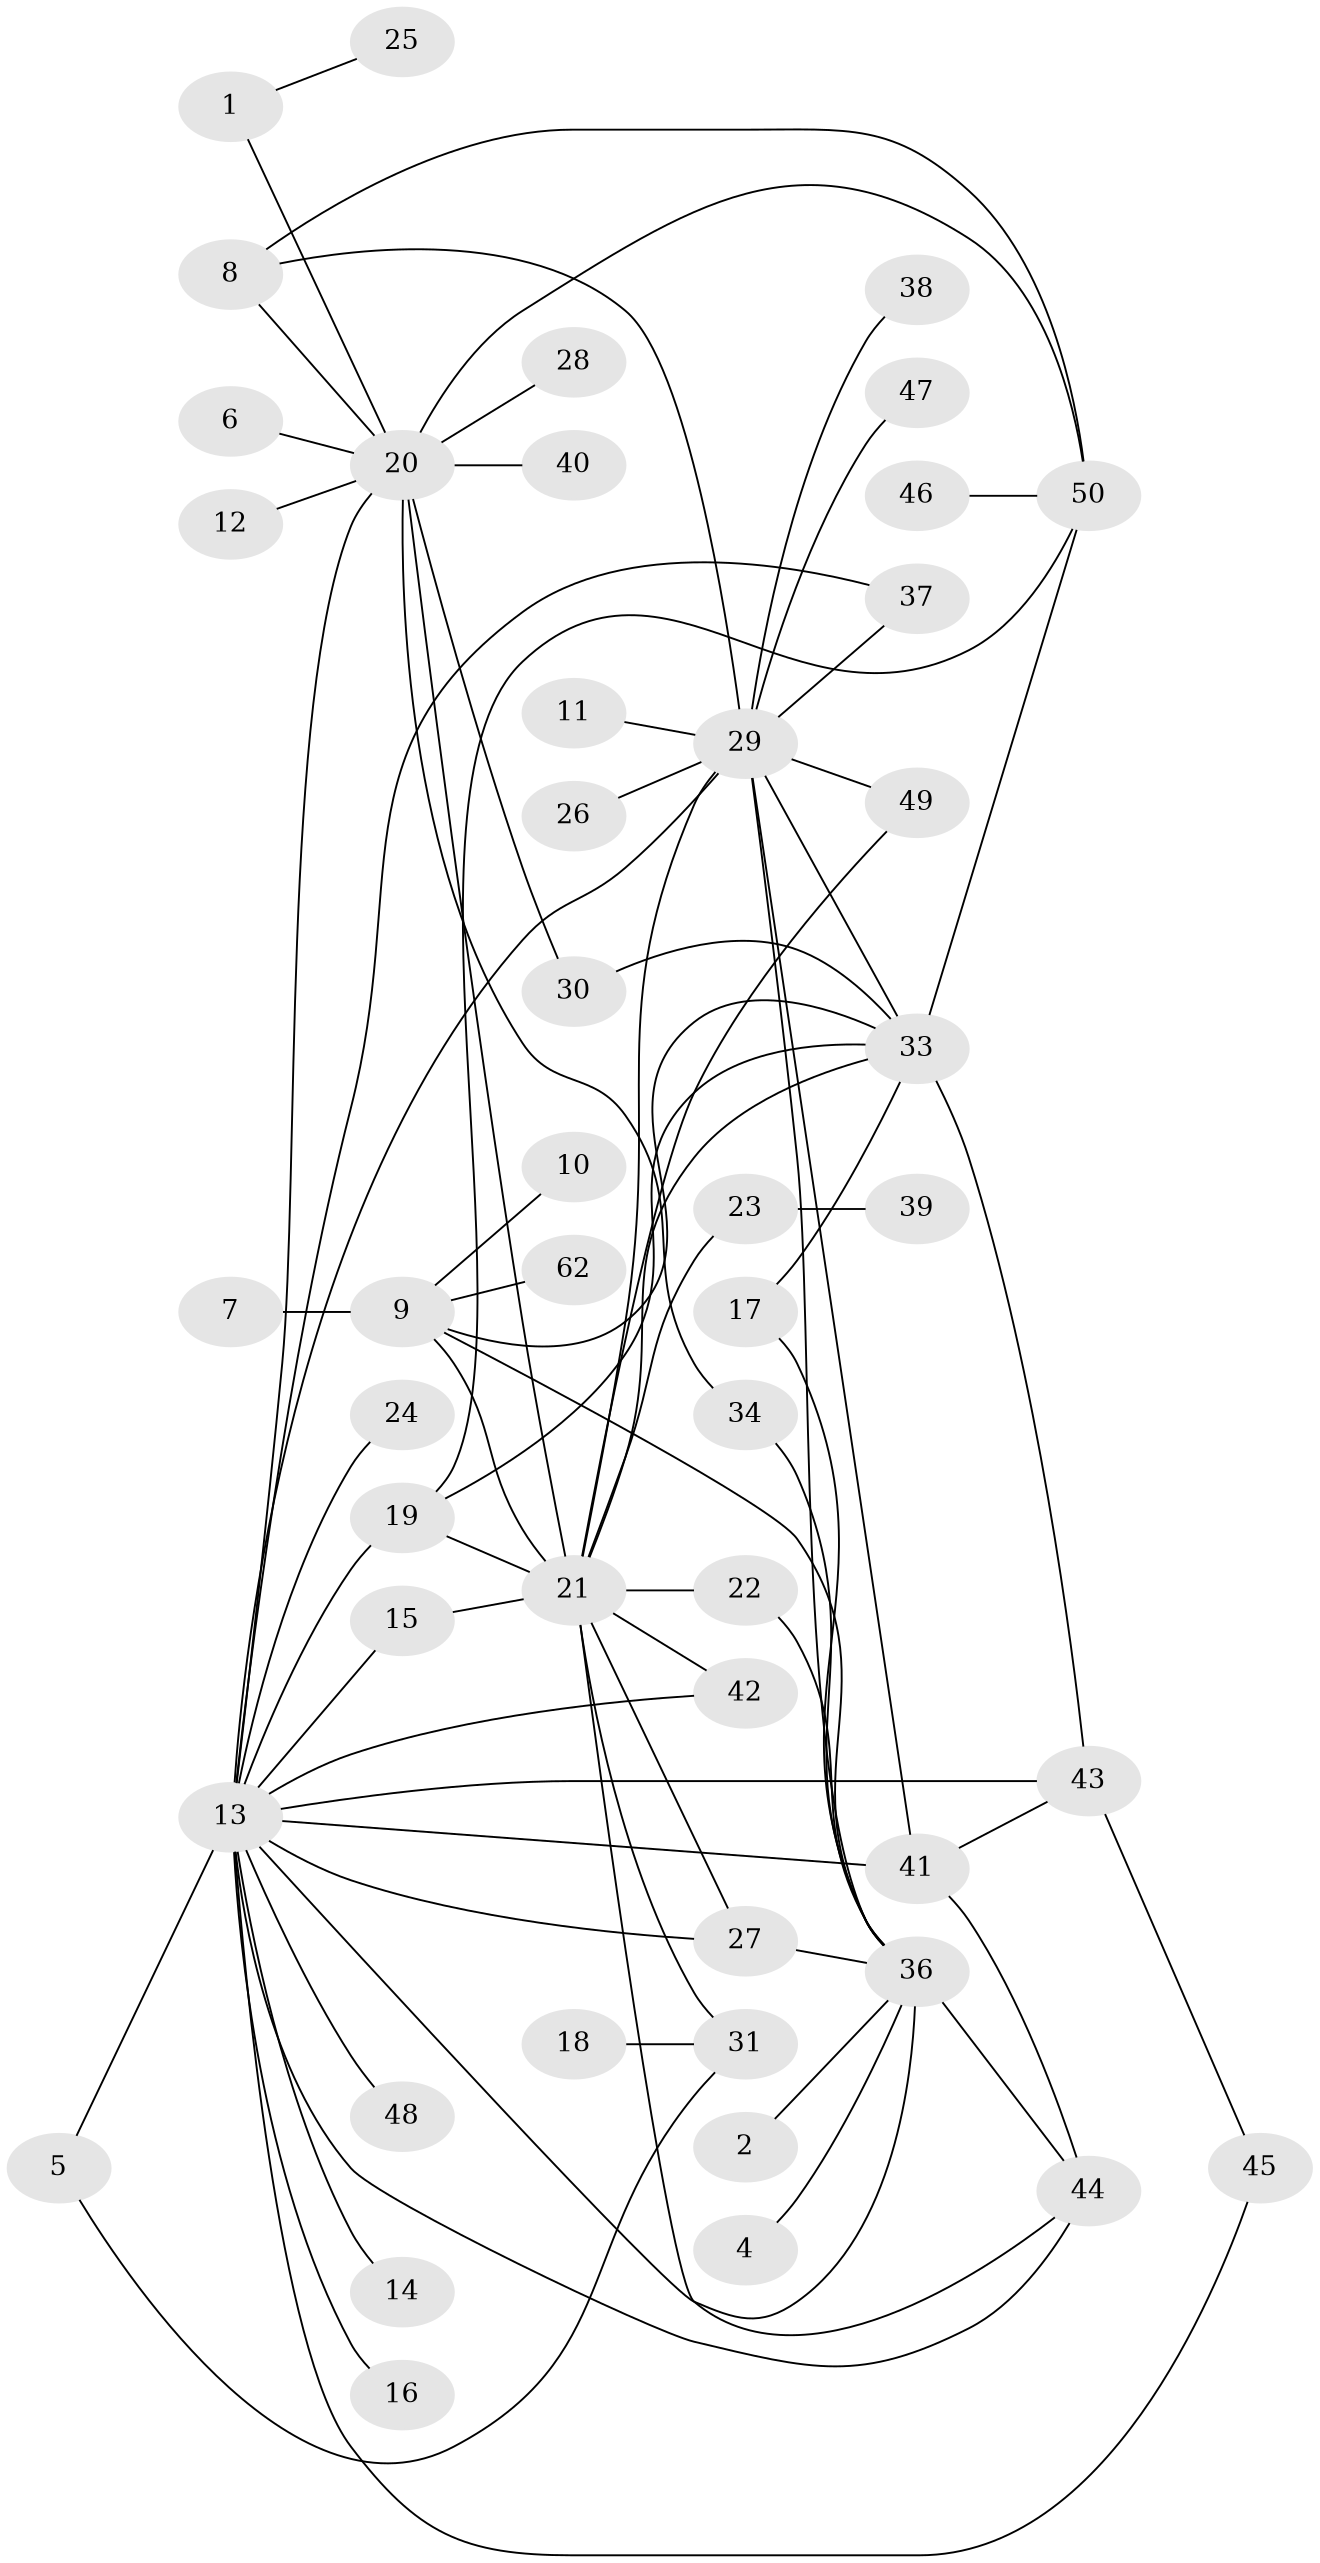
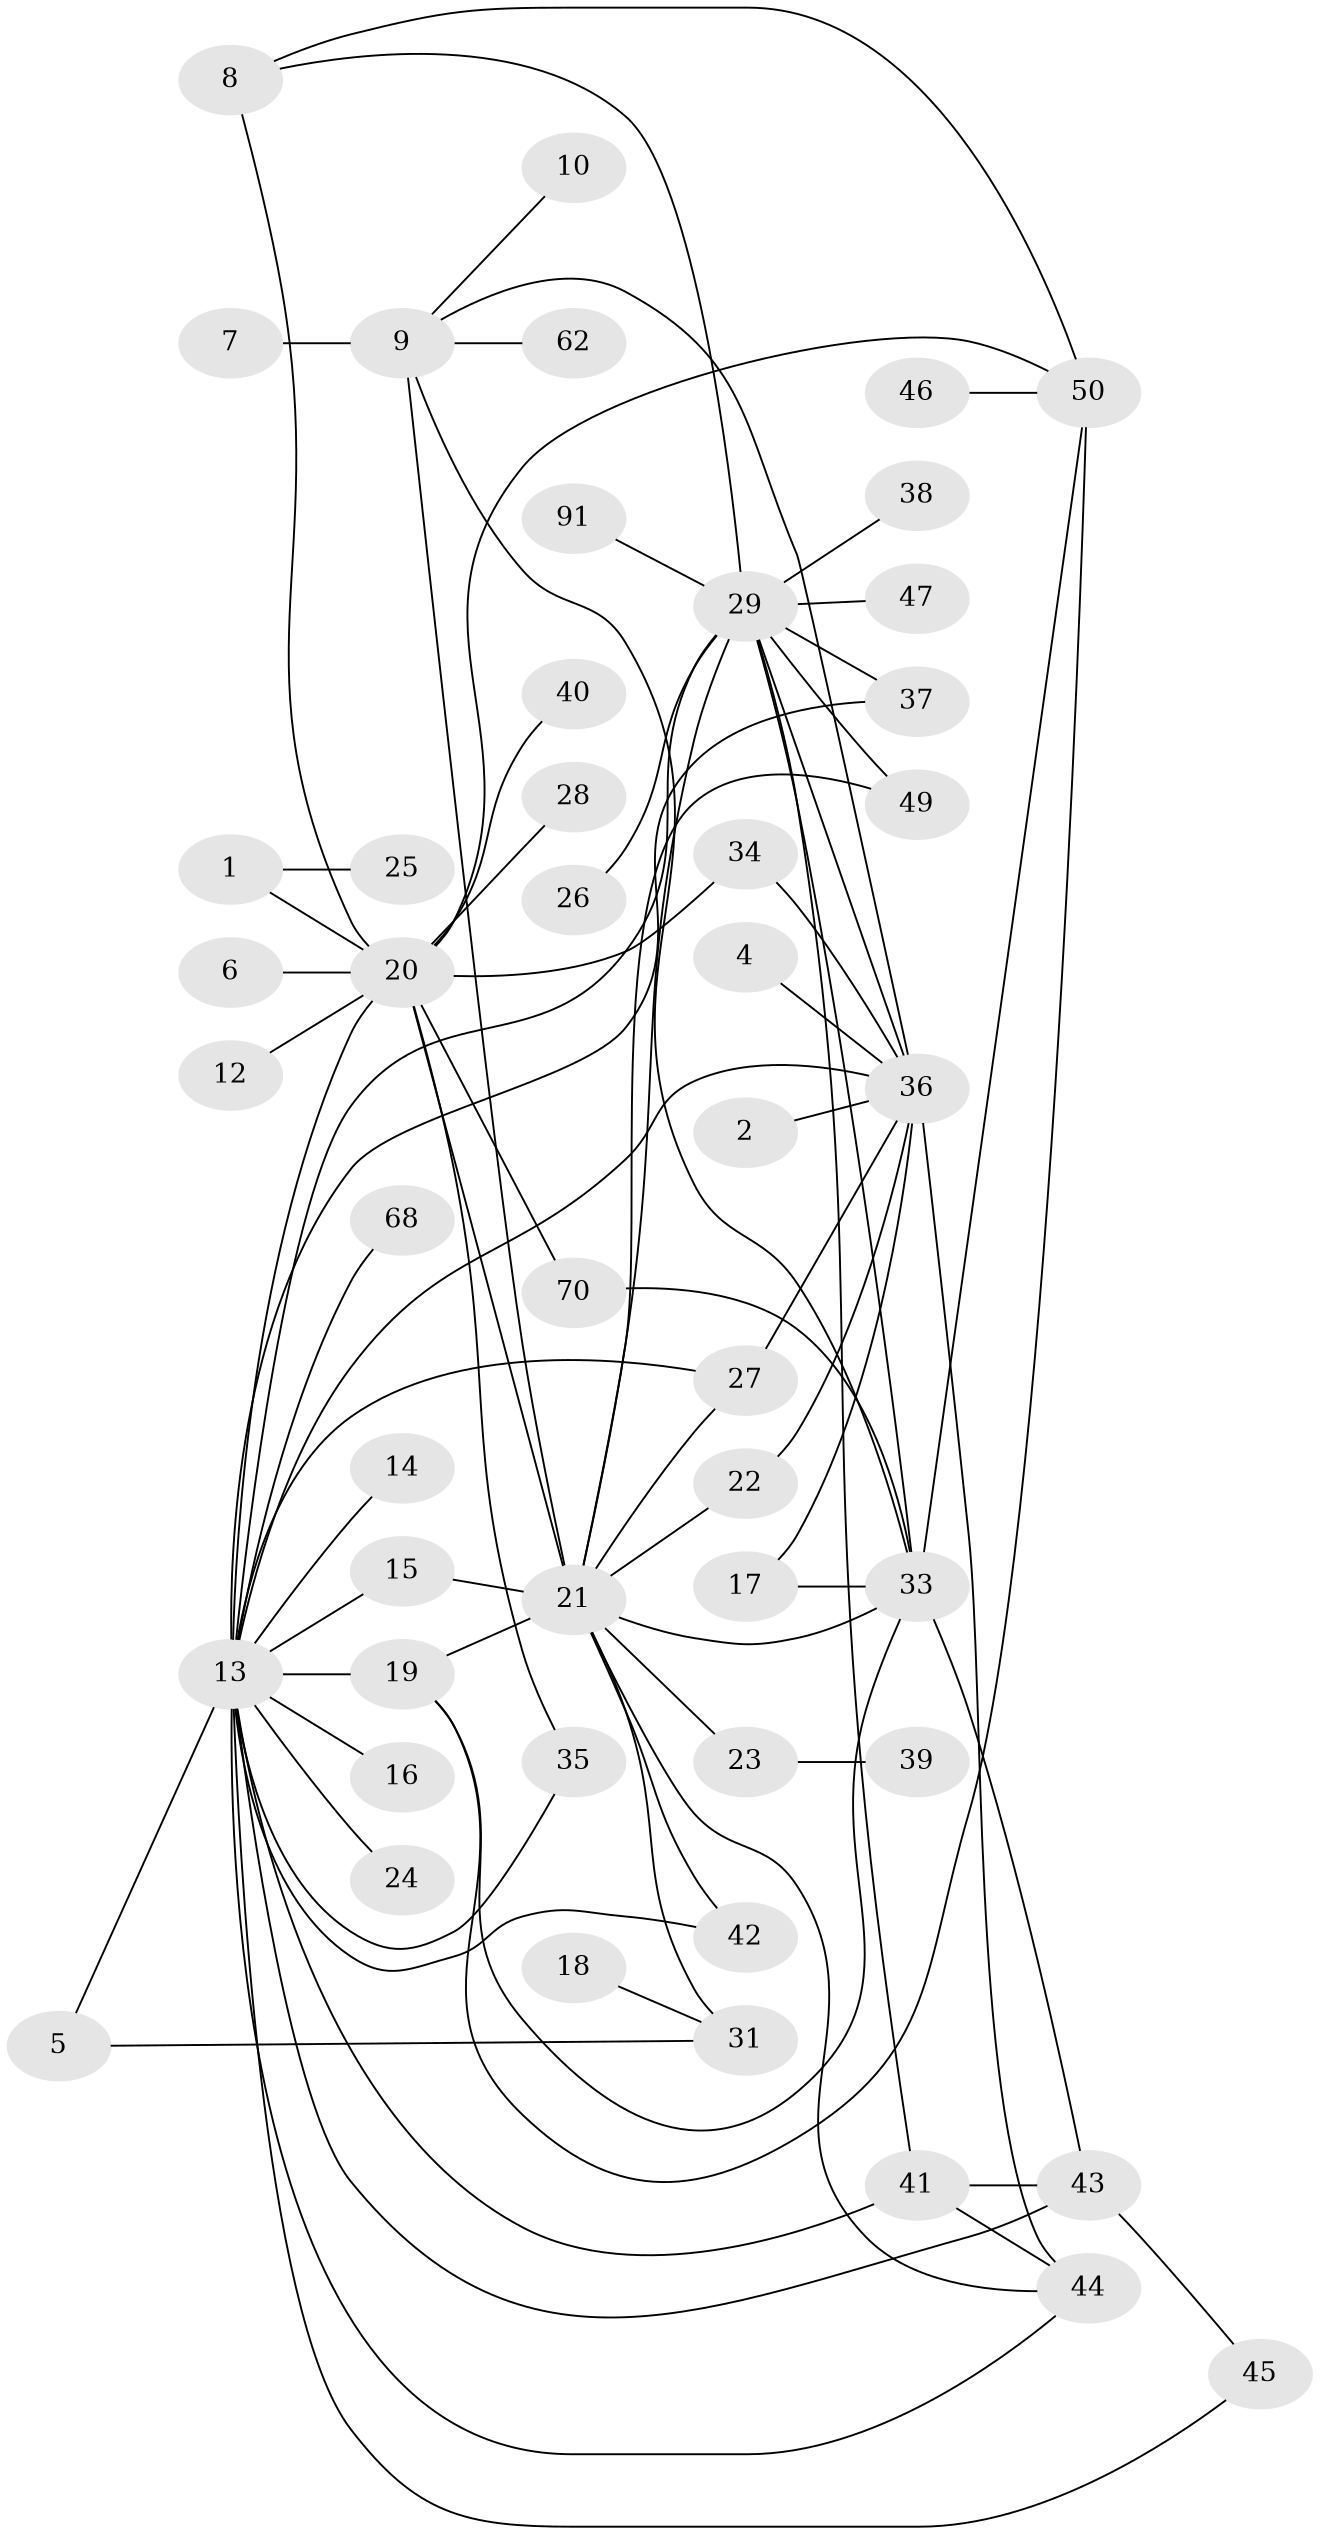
node "11": label "11" -> "91"
node "30": label "30" -> "70"
node "35": added
node "48": label "48" -> "68"
